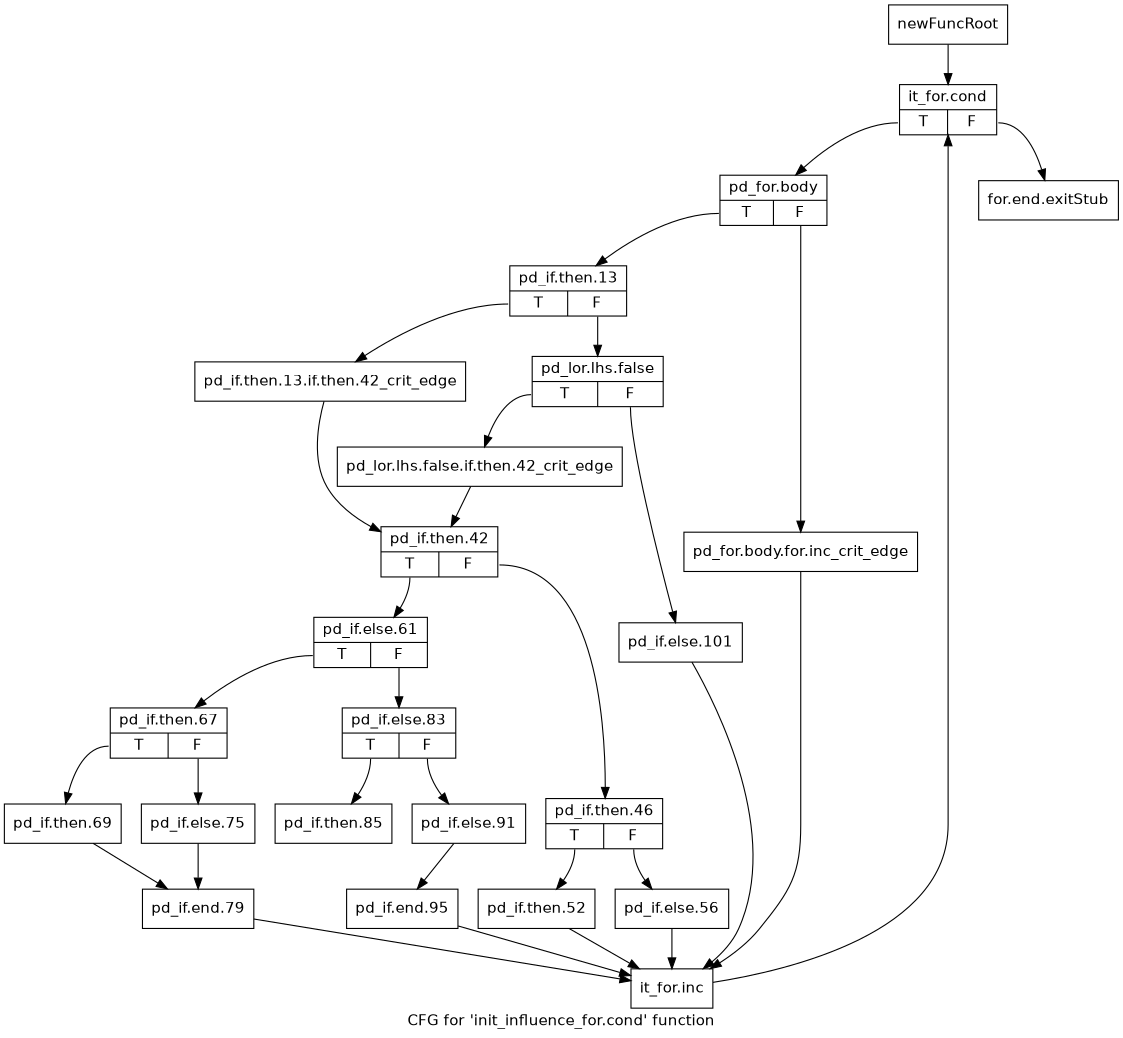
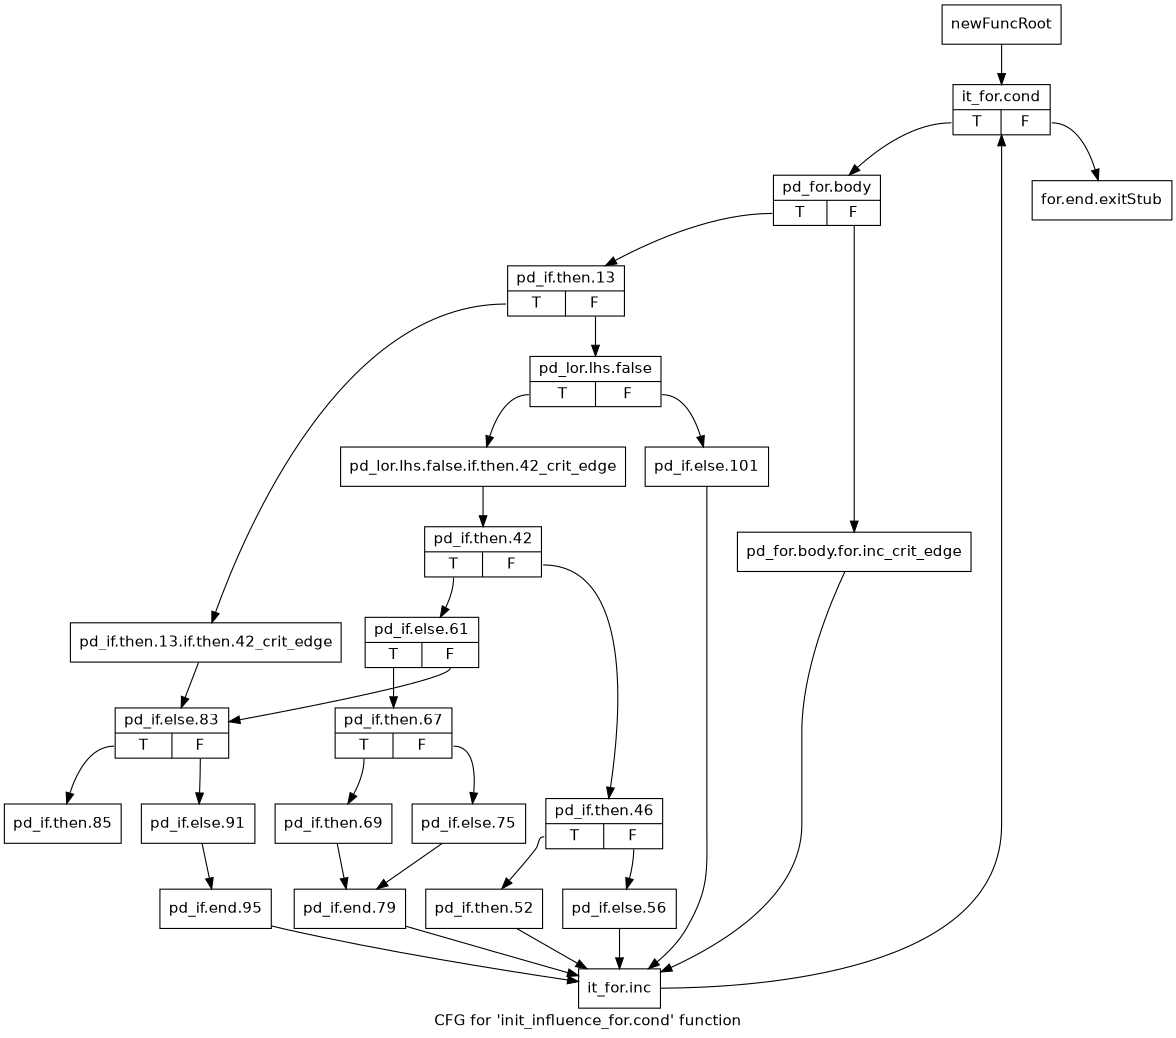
edge "pd_if.then.13.if.then.42_crit_edge" -> "pd_if.then.42": now "pd_if.then.13.if.then.42_crit_edge" -> "pd_if.else.83"
